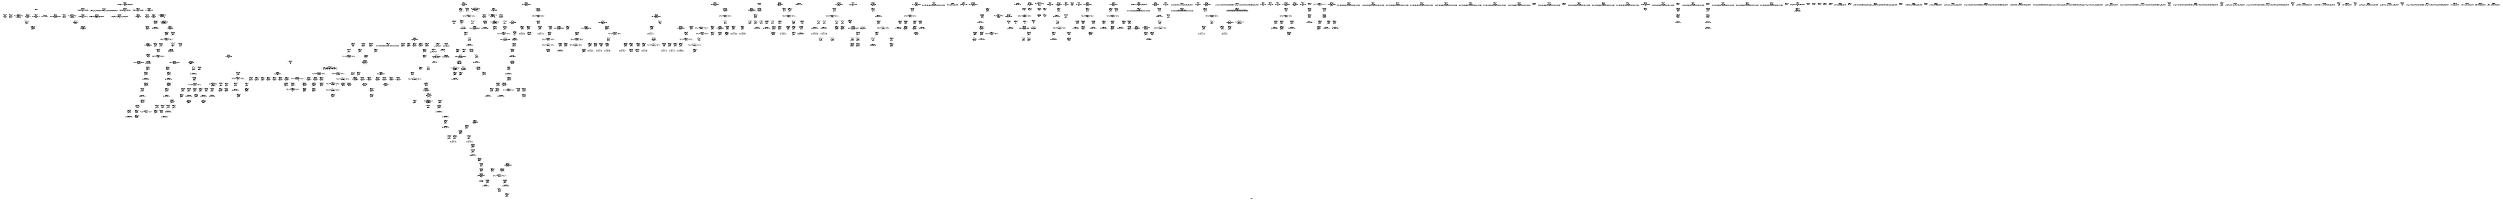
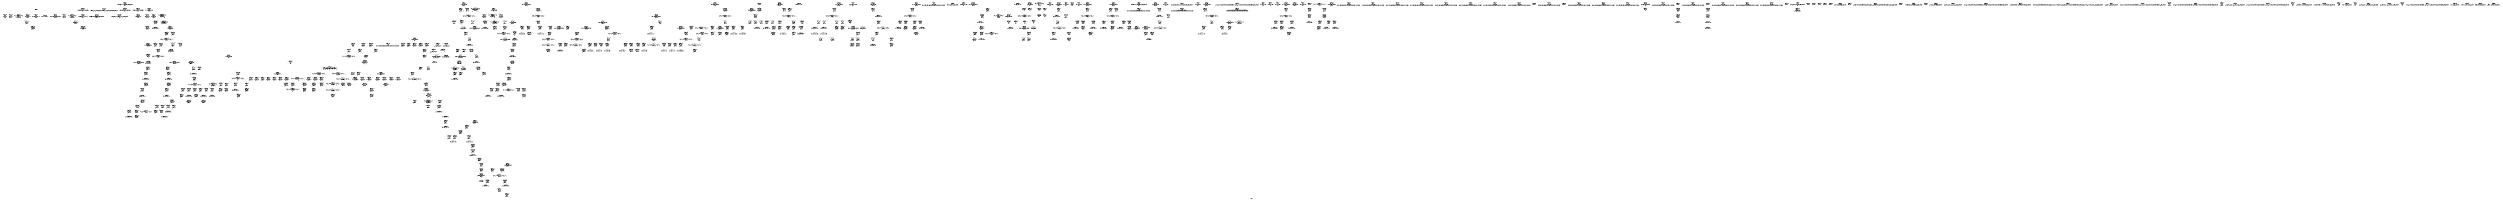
node "NodeID: 624": text "557 = cmp(556, 353, )" -> "557 = getSqv(556, 353, )"
